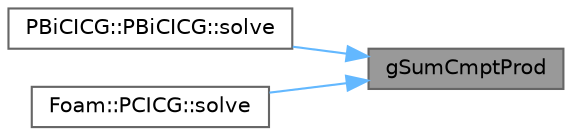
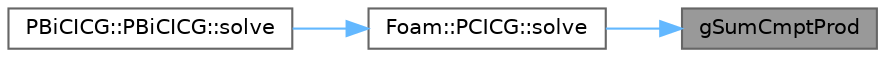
edge "PBiCICG::PBiCICG::solve" -> "gSumCmptProd": now "PBiCICG::PBiCICG::solve" -> "Foam::PCICG::solve"
